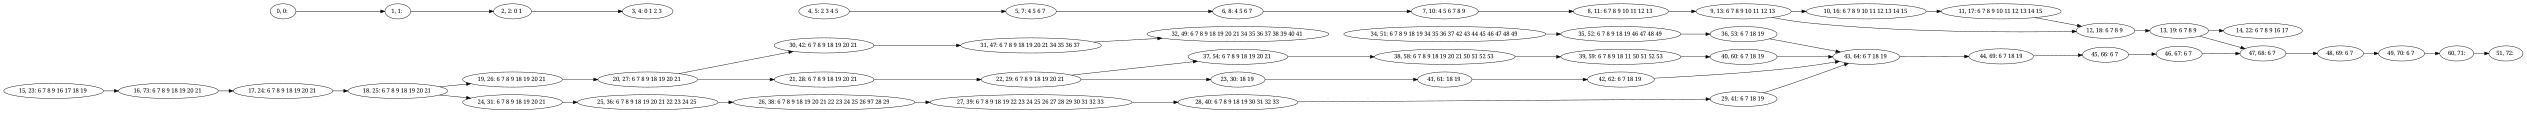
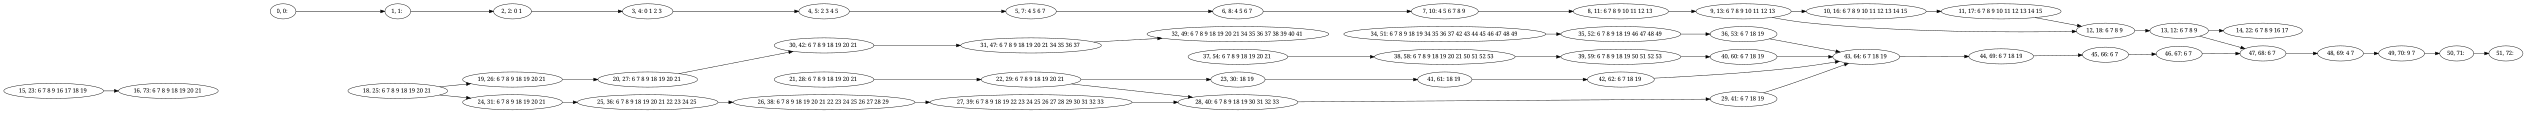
edge "3, 4: 0 1 2 3" -> "4, 5: 2 3 4 5": added
node "13, 19: 6 7 8 9": label "13, 19: 6 7 8 9" -> "13, 12: 6 7 8 9"
node "48, 69: 6 7": label "48, 69: 6 7" -> "48, 69: 4 7"
node "49, 70: 6 7": label "49, 70: 6 7" -> "49, 70: 9 7"
node "60, 71:": label "60, 71:" -> "50, 71:"
node "39, 59: 6 7 8 9 18 11 50 51 52 53": label "39, 59: 6 7 8 9 18 11 50 51 52 53" -> "39, 59: 6 7 8 9 18 19 50 51 52 53"
edge "22, 29: 6 7 8 9 18 19 20 21" -> "37, 54: 6 7 8 9 18 19 20 21": now "22, 29: 6 7 8 9 18 19 20 21" -> "28, 40: 6 7 8 9 18 19 30 31 32 33"
edge "20, 27: 6 7 8 9 18 19 20 21" -> "21, 28: 6 7 8 9 18 19 20 21": removed
node "17, 24: 6 7 8 9 18 19 20 21": removed
node "26, 38: 6 7 8 9 18 19 20 21 22 23 24 25 26 97 28 29": label "26, 38: 6 7 8 9 18 19 20 21 22 23 24 25 26 97 28 29" -> "26, 38: 6 7 8 9 18 19 20 21 22 23 24 25 26 27 28 29"
